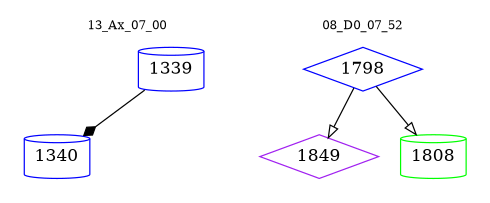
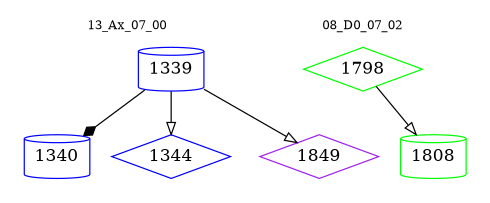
cluster "08_D0_07_52": label "08_D0_07_52" -> "08_D0_07_02"
node "1798": color blue -> green
edge "1798" -> "1849": now "1339" -> "1849"
node "1344": added
